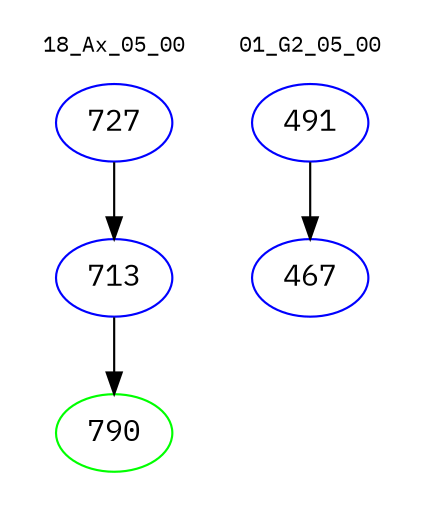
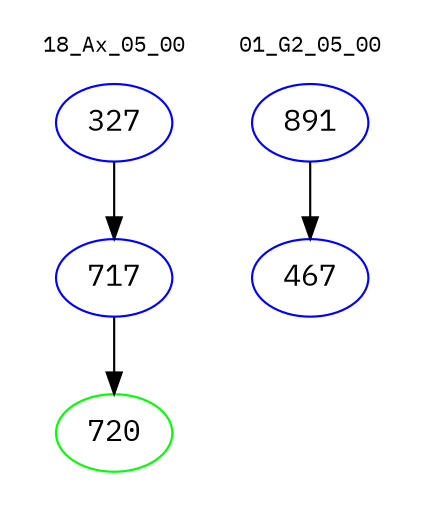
node "727": label "727" -> "327"
node "491": label "491" -> "891"
node "713": label "713" -> "717"
node "790": label "790" -> "720"
